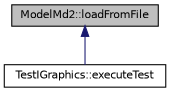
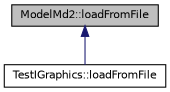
node "TestIGraphics::executeTest": label "TestIGraphics::executeTest" -> "TestIGraphics::loadFromFile"
